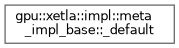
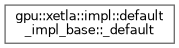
node "gpu::xetla::impl::meta _impl_base::_default": label "gpu::xetla::impl::meta _impl_base::_default" -> "gpu::xetla::impl::default _impl_base::_default"
